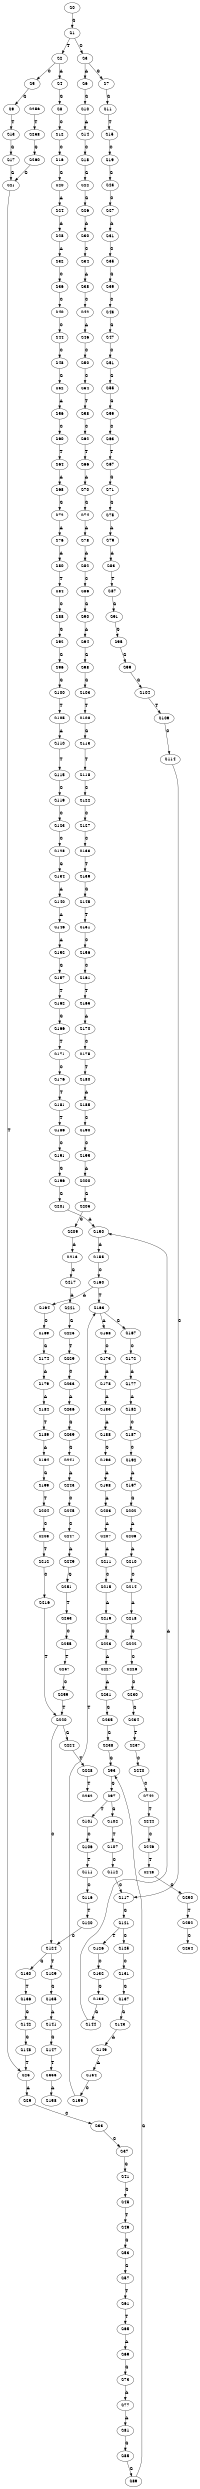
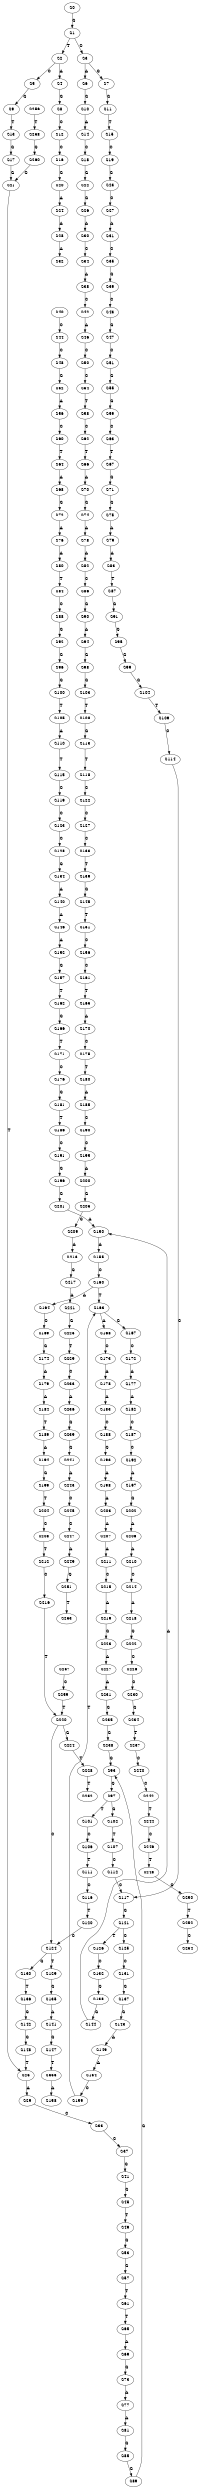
node "S36": removed
edge "S176" -> "S181": label "T" -> "G"
edge "S183" -> "S188": label "A" -> "C"
node "S255": removed
node "S742": label "S742" -> "S242"
